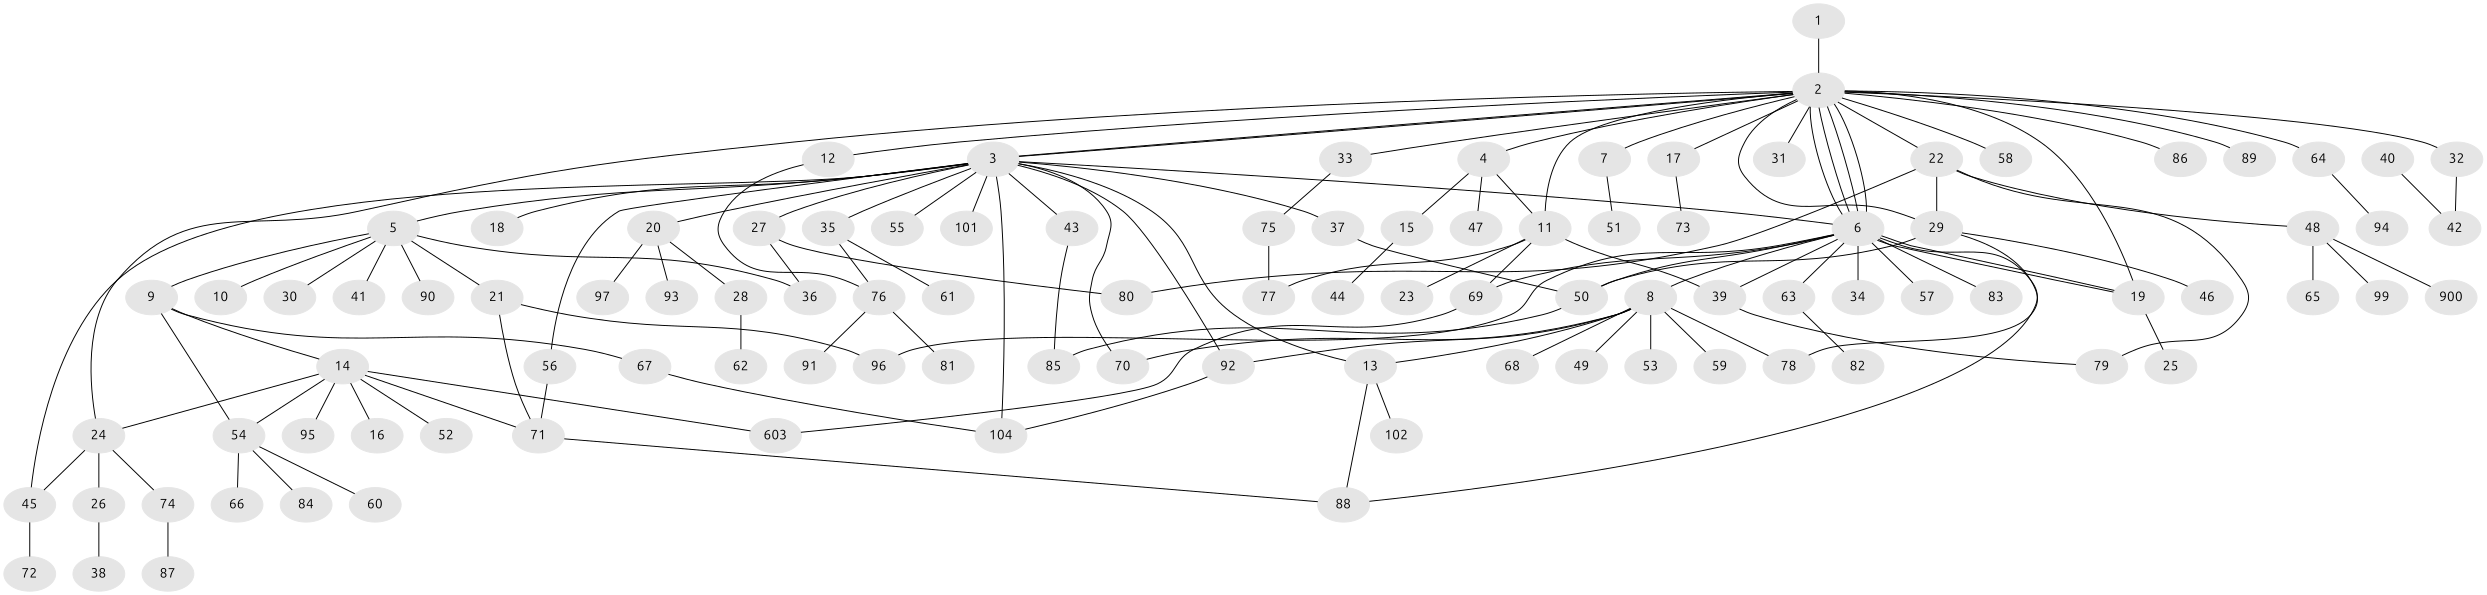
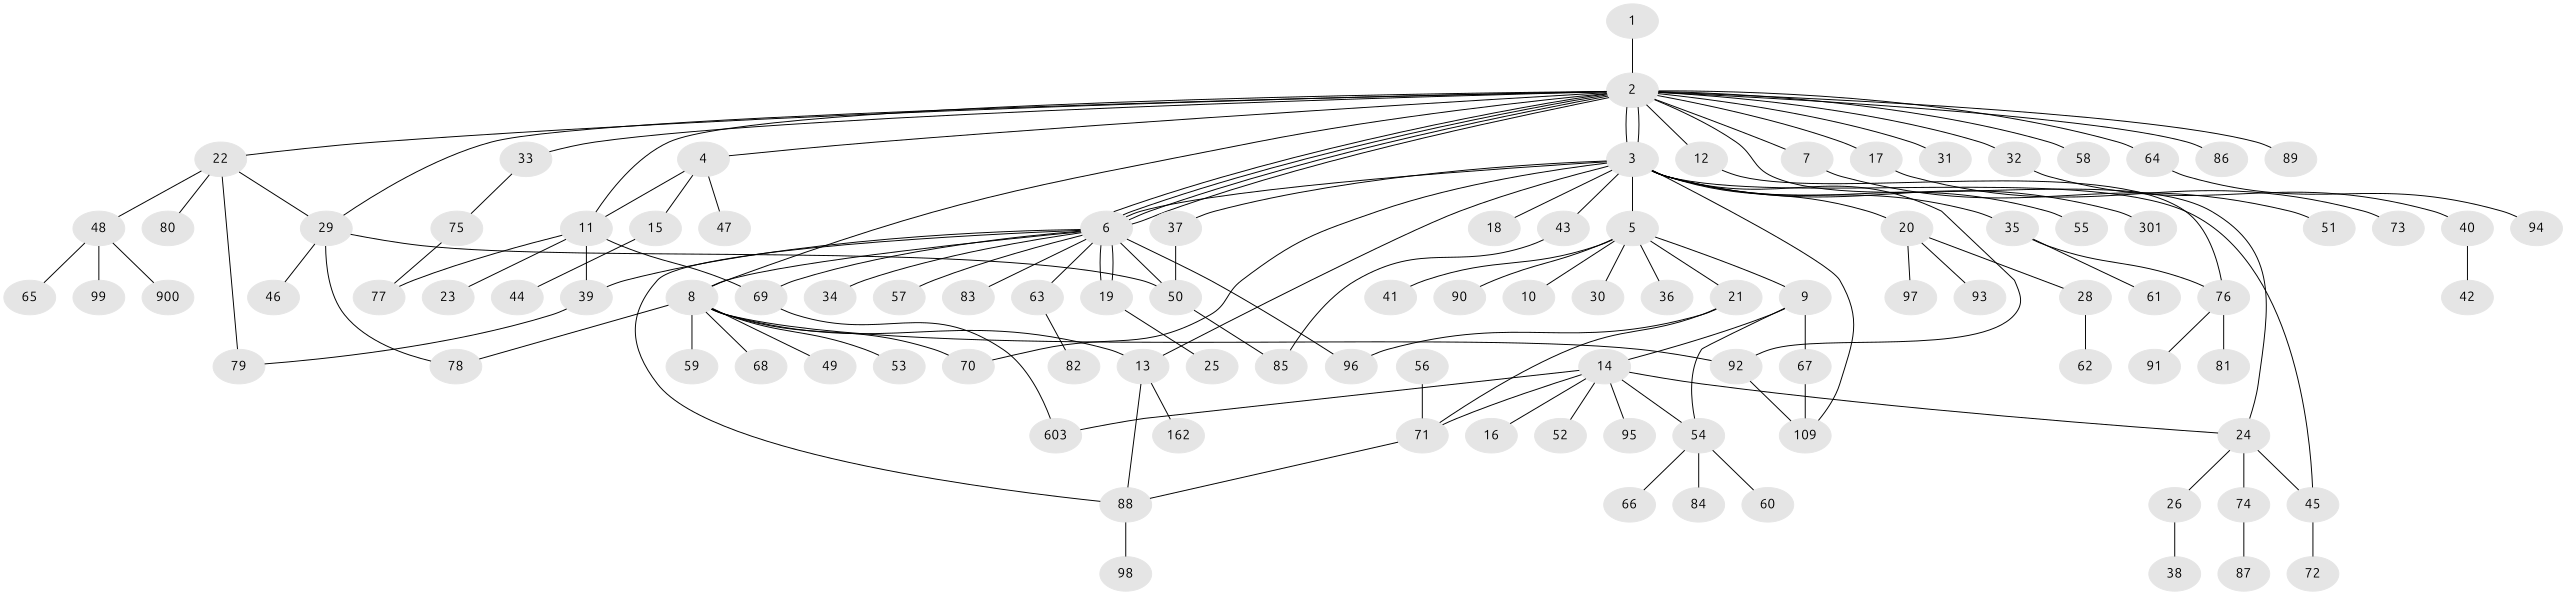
edge "2" -- "19": now "2" -- "8"
edge "32" -- "42": now "32" -- "40"
edge "3" -- "56": removed
node "27": removed
node "101": label "101" -> "301"
node "104": label "104" -> "109"
node "102": label "102" -> "162"
node "98": added
